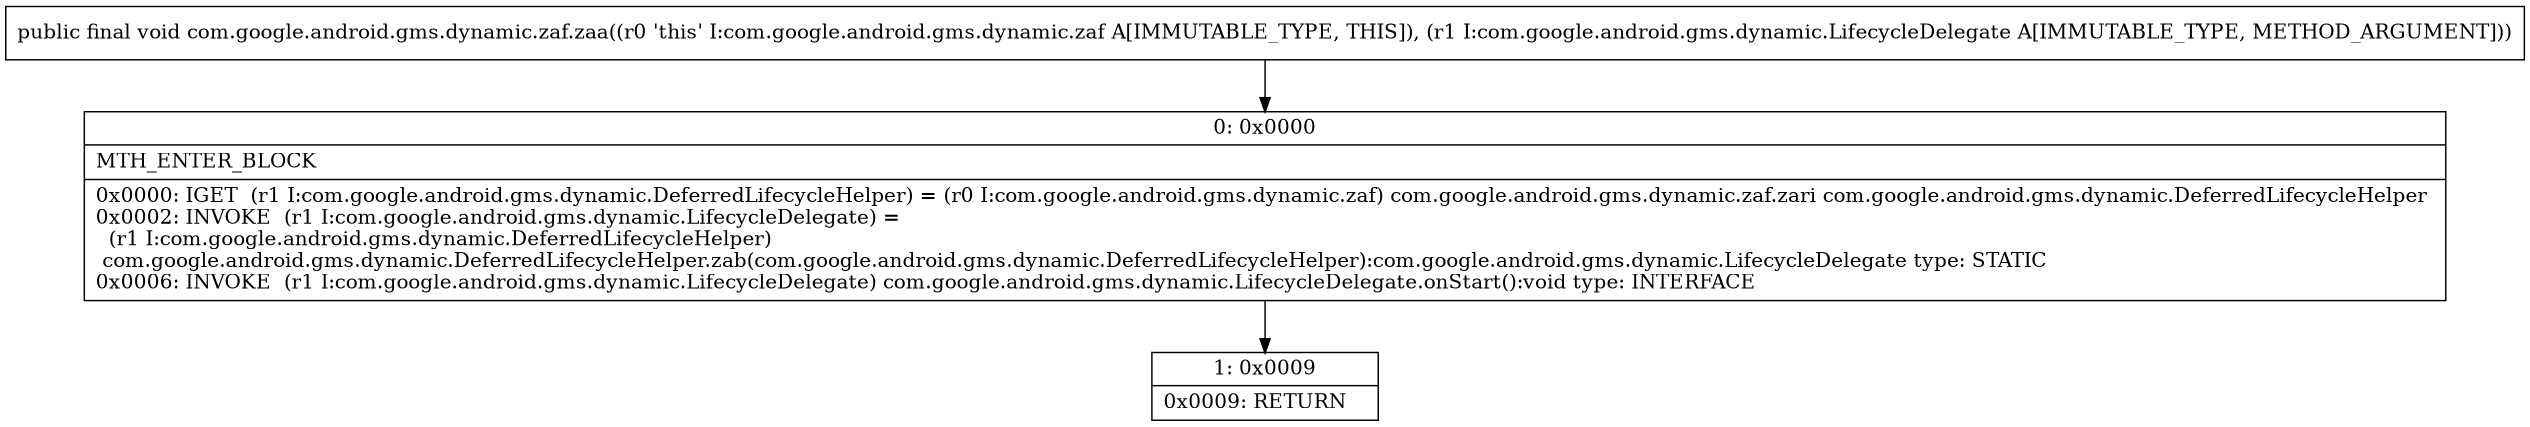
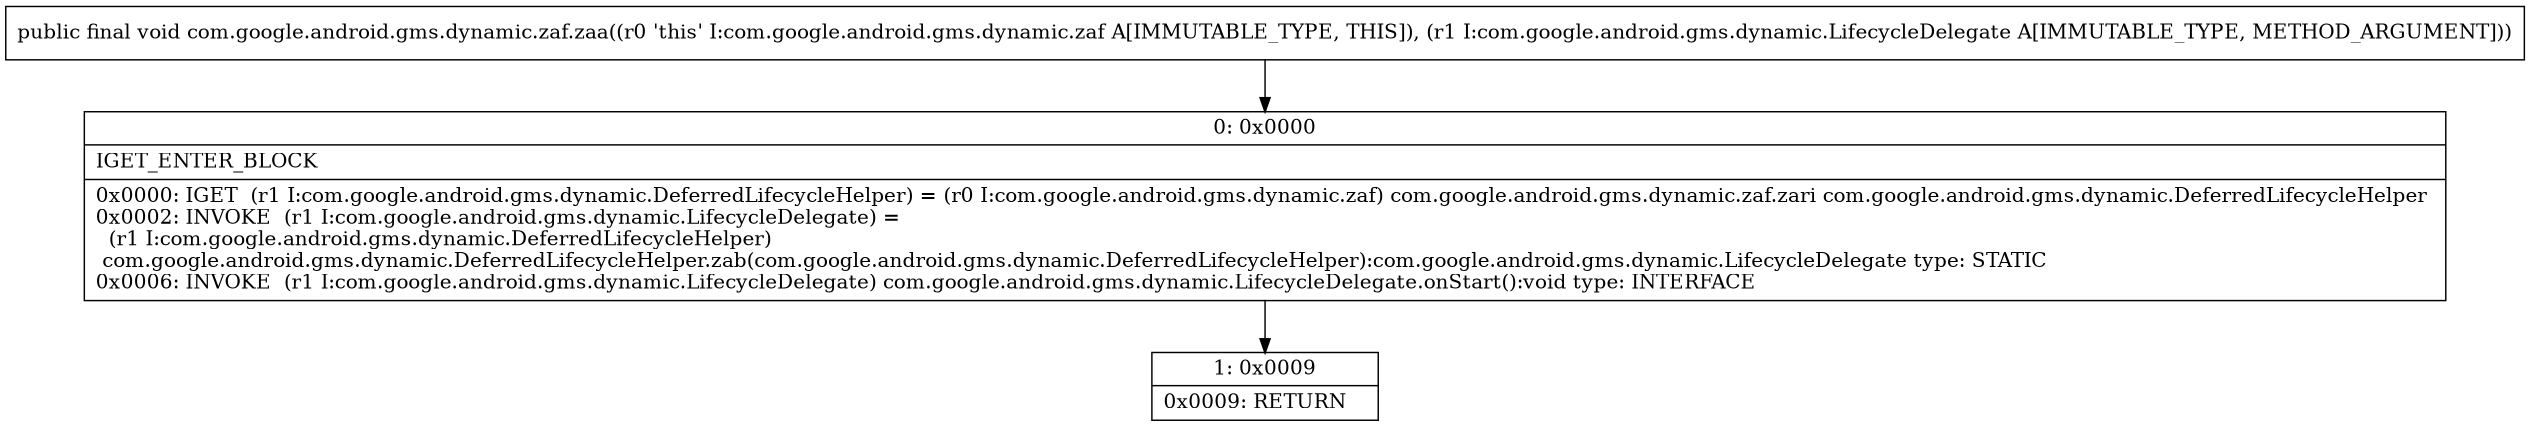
node "0: 0x0000": text "MTH_ENTER_BLOCK" -> "IGET_ENTER_BLOCK"
